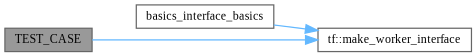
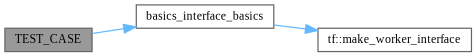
edge "TEST_CASE" -> "tf::make_worker_interface": now "TEST_CASE" -> "basics_interface_basics"
